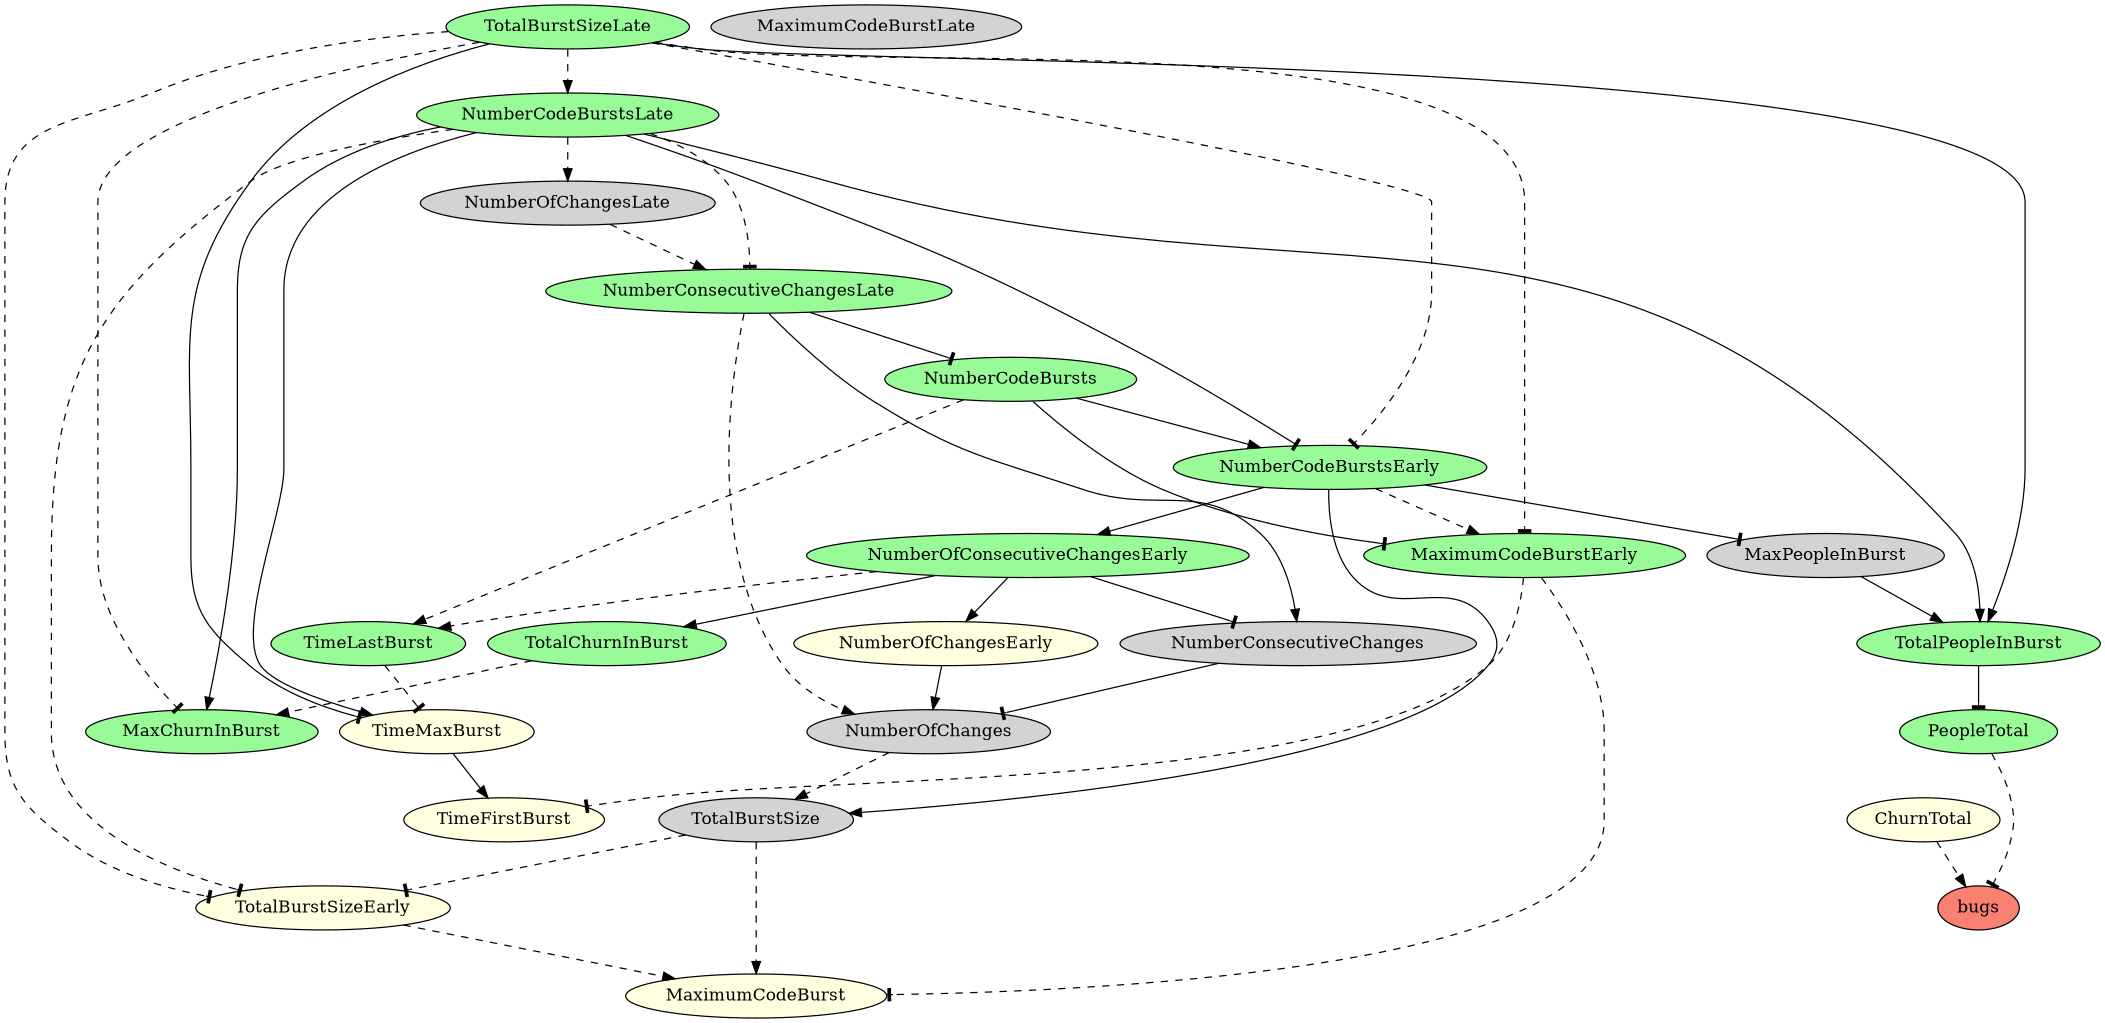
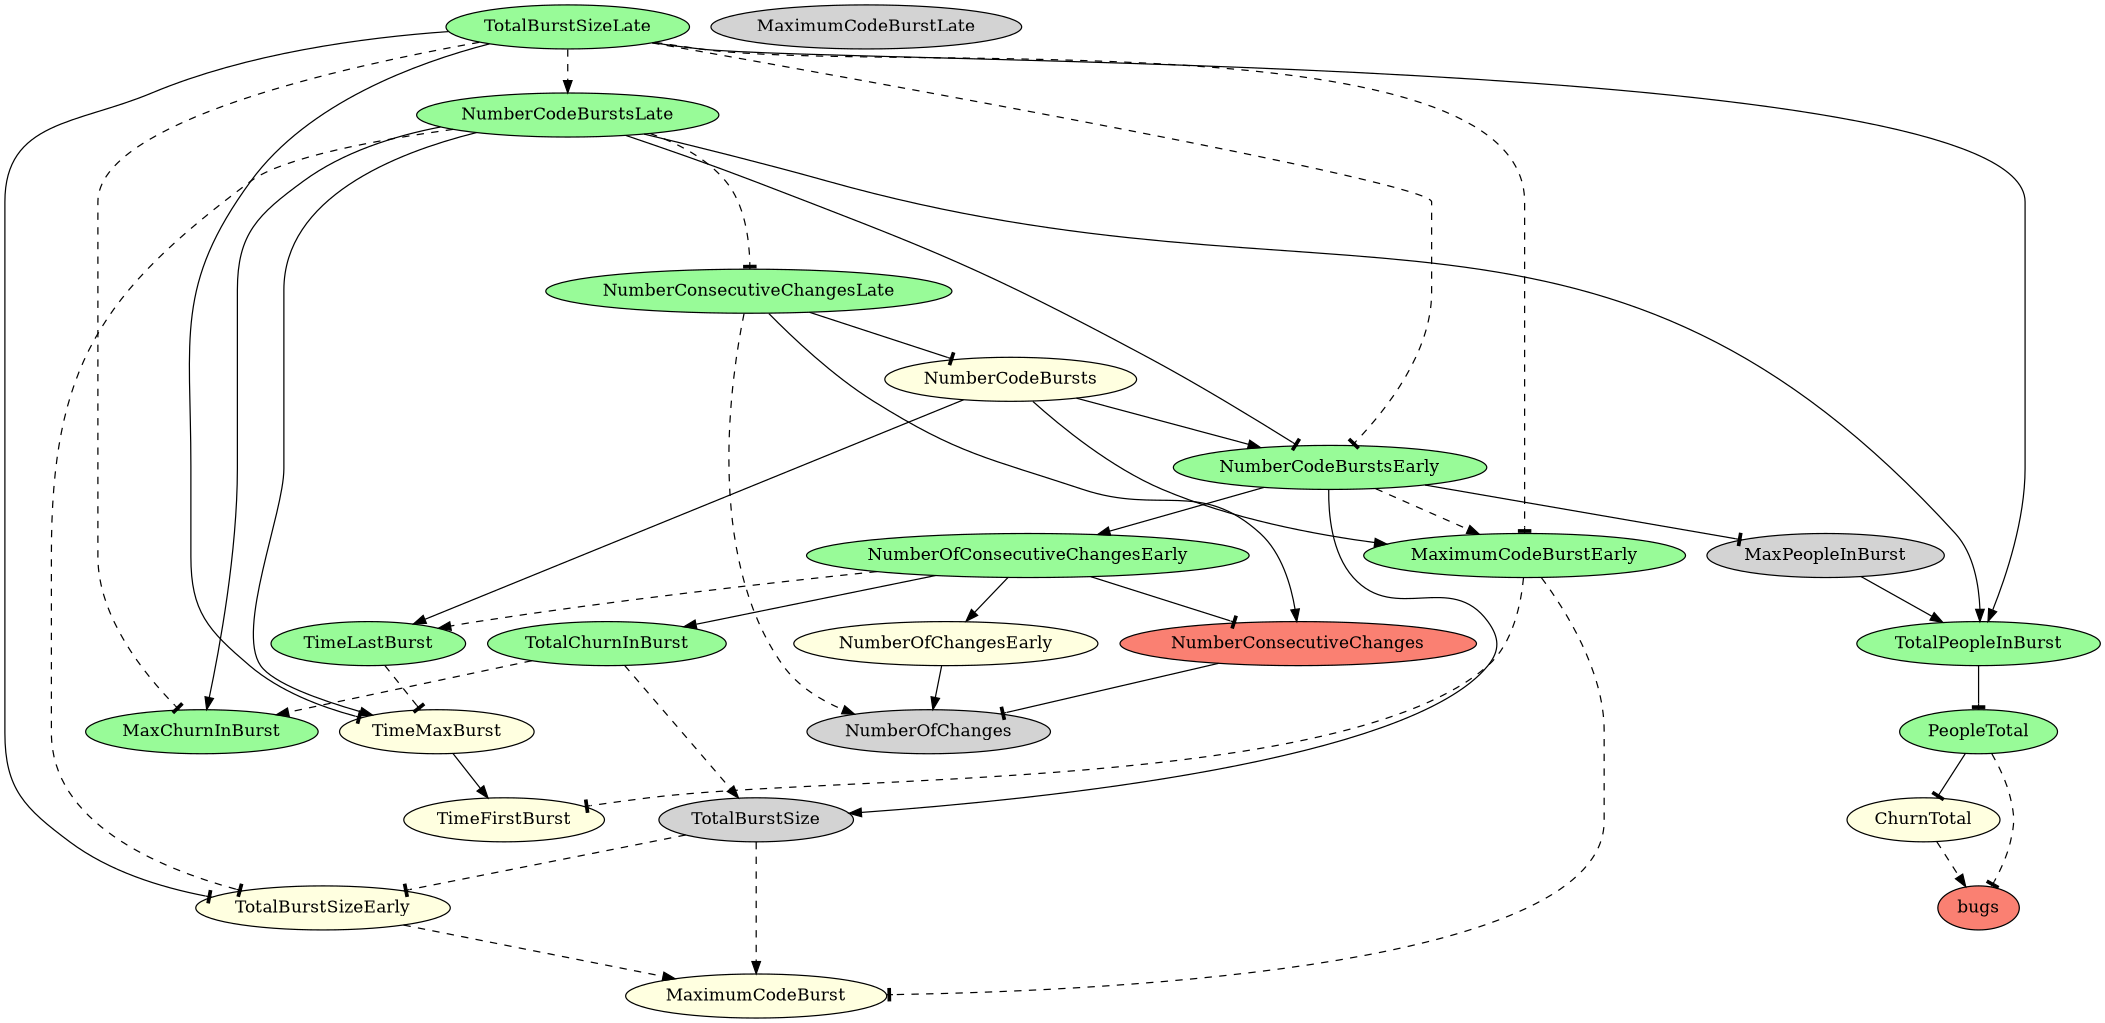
node "NumberOfChangesLate": removed
edge "TotalBurstSizeLate" -> "TotalBurstSizeEarly": style dashed -> solid
node "NumberCodeBursts": fillcolor palegreen -> lightyellow
edge "NumberCodeBursts" -> "MaximumCodeBurstEarly": arrowhead tee -> normal
edge "NumberCodeBursts" -> "TimeLastBurst": style dashed -> solid
node "NumberConsecutiveChanges": fillcolor lightgrey -> salmon
edge "NumberOfChanges" -> "TotalBurstSize": now "TotalChurnInBurst" -> "TotalBurstSize"
edge "PeopleTotal" -> "ChurnTotal": added
